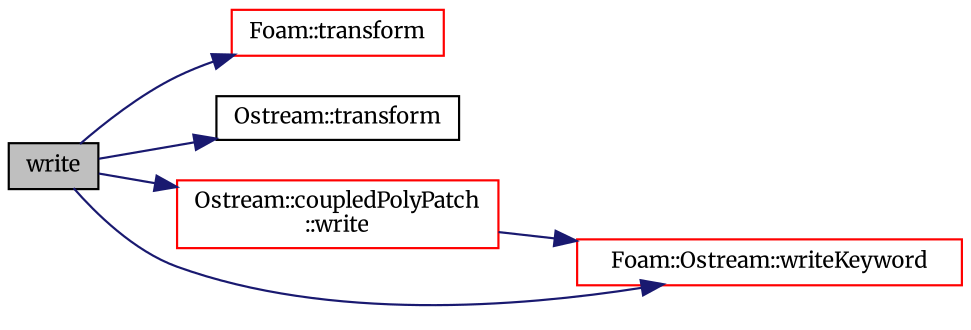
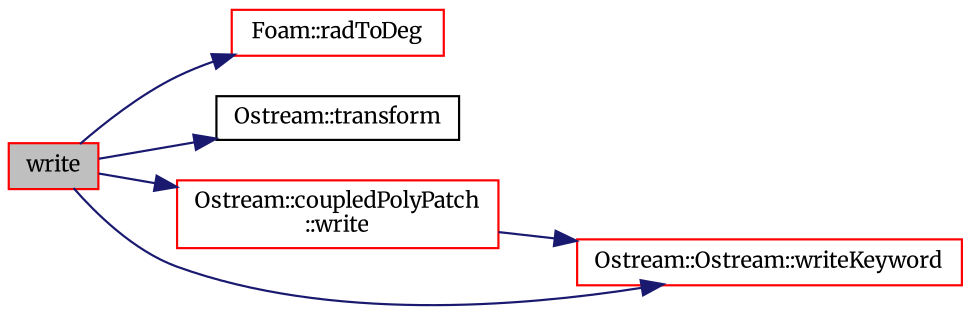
node "Foam::transform": label "Foam::transform" -> "Foam::radToDeg"
node "write": color black -> red
node "Foam::Ostream::writeKeyword": label "Foam::Ostream::writeKeyword" -> "Ostream::Ostream::writeKeyword"
